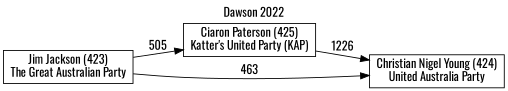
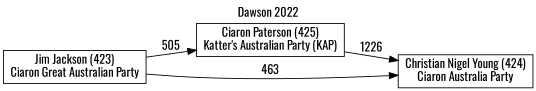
node "Ciaron Paterson (425) Katter's United Party (KAP)": label "Ciaron Paterson (425) Katter's United Party (KAP)" -> "Ciaron Paterson (425) Katter's Australian Party (KAP)"
node "Jim Jackson (423) The Great Australian Party": label "Jim Jackson (423) The Great Australian Party" -> "Jim Jackson (423) Ciaron Great Australian Party"
node "Christian Nigel Young (424) United Australia Party": label "Christian Nigel Young (424) United Australia Party" -> "Christian Nigel Young (424) Ciaron Australia Party"
